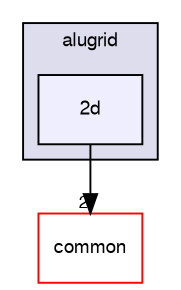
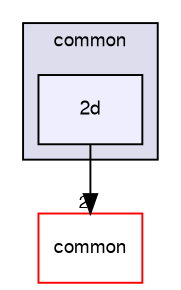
cluster "alugrid": label "alugrid" -> "common"
